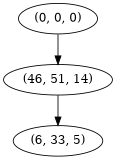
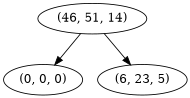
edge "(0, 0, 0)" -> "(46, 51, 14)": reversed
node "(6, 33, 5)": label "(6, 33, 5)" -> "(6, 23, 5)"
